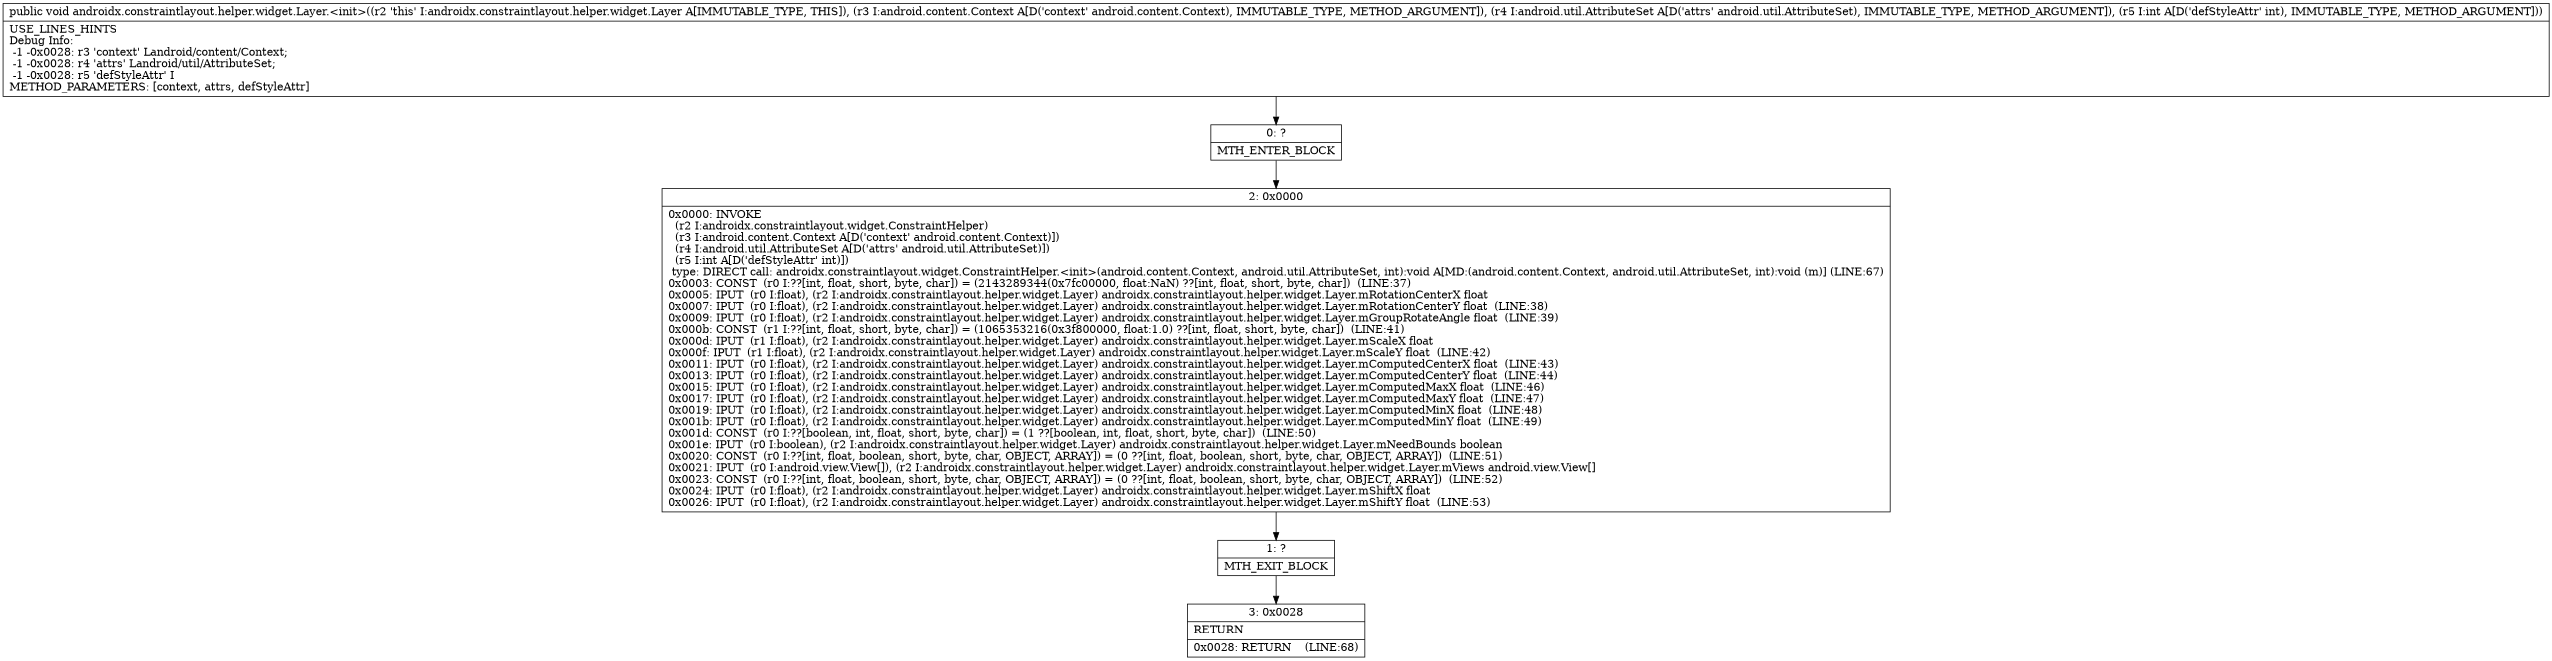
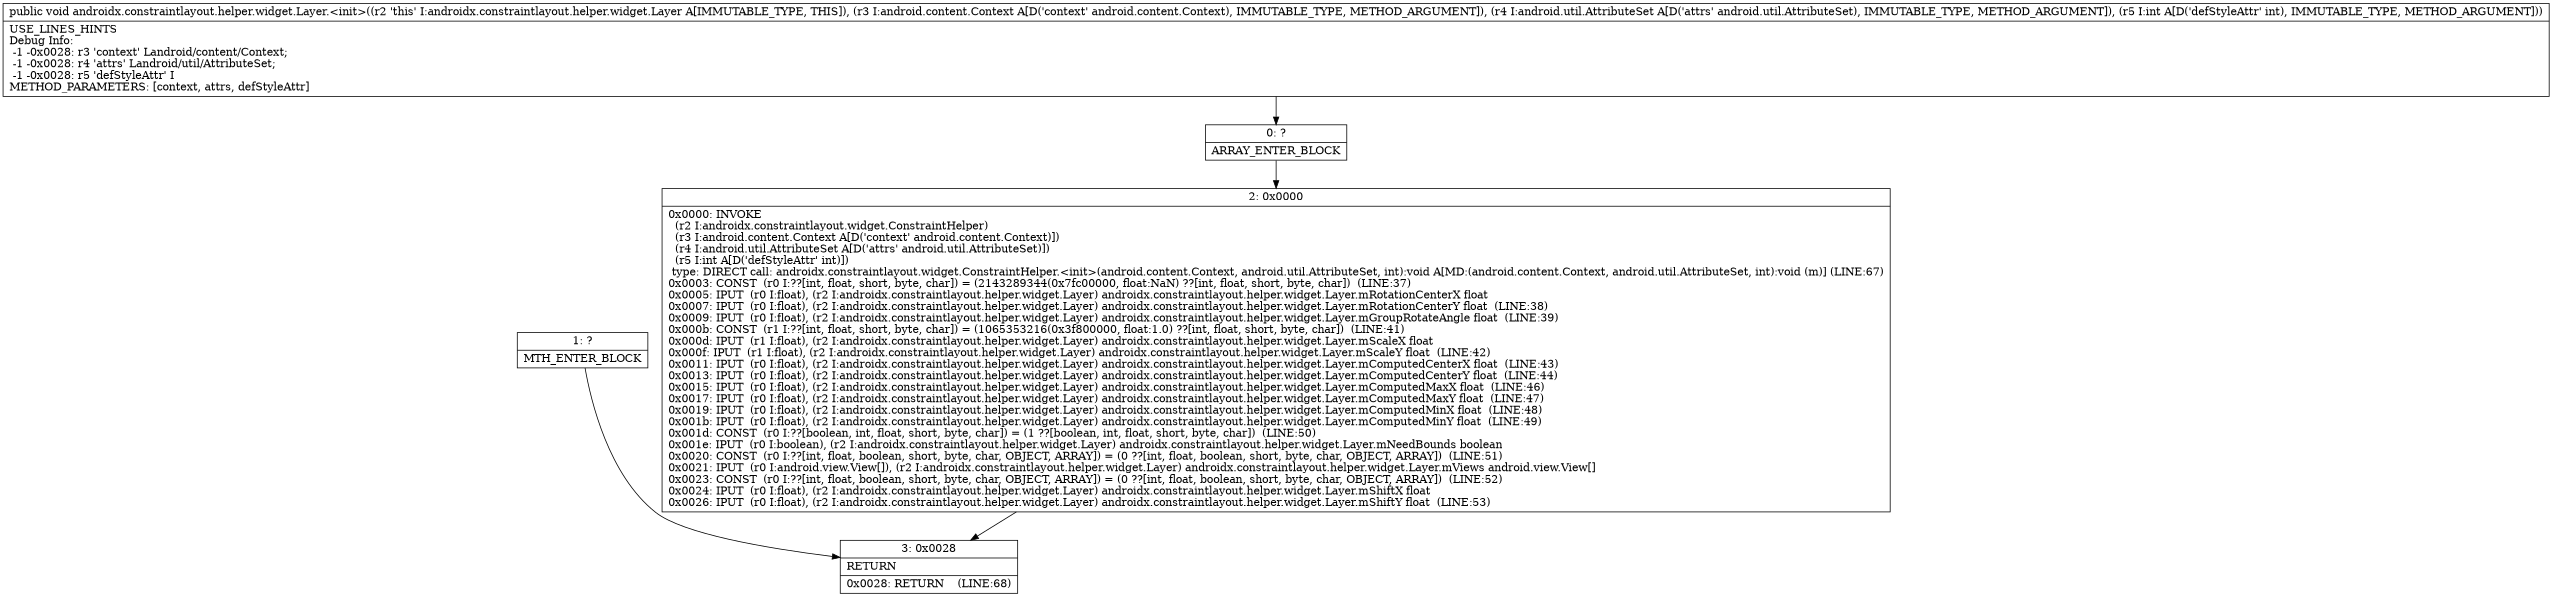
node "0: ?": text "MTH_ENTER_BLOCK" -> "ARRAY_ENTER_BLOCK"
edge "2: 0x0000" -> "1: ?": now "2: 0x0000" -> "3: 0x0028"
node "1: ?": text "MTH_EXIT_BLOCK" -> "MTH_ENTER_BLOCK"
